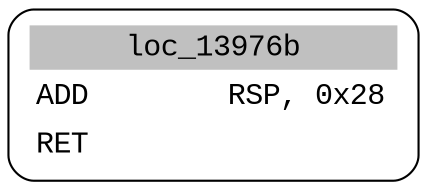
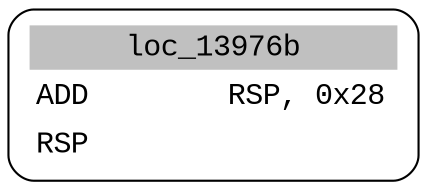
node "loc_13976b": text "RET" -> "RSP"
